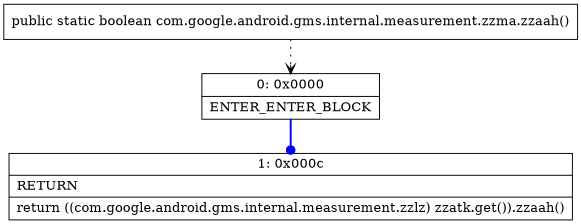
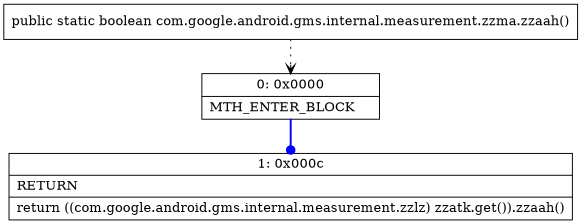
node "0: 0x0000": text "ENTER_ENTER_BLOCK" -> "MTH_ENTER_BLOCK"
